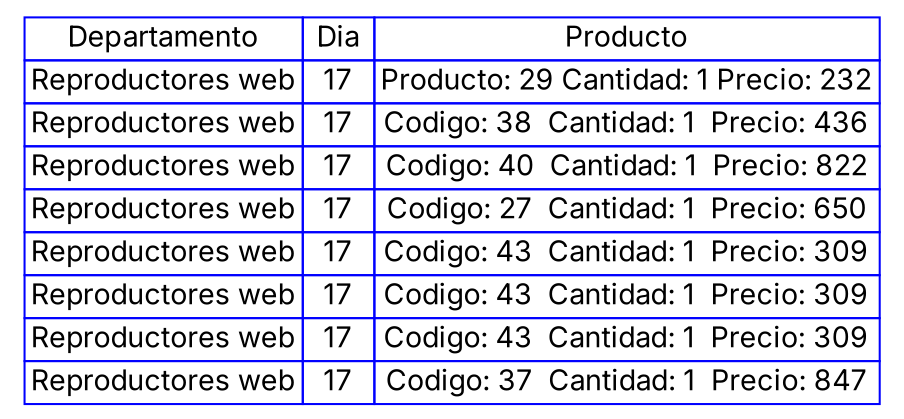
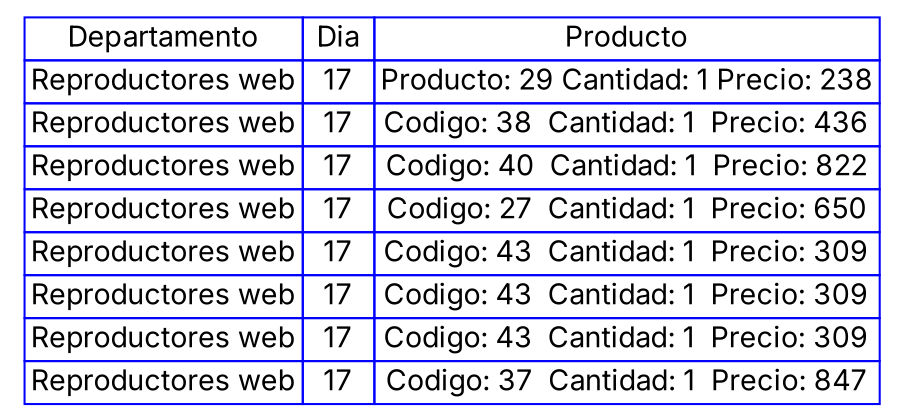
node "Departamento": text "Producto: 29 Cantidad: 1 Precio: 232" -> "Producto: 29 Cantidad: 1 Precio: 238"
